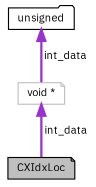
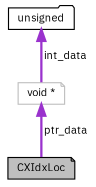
edge "CXIdxLoc" -> "void *": label " int_data" -> " ptr_data"
